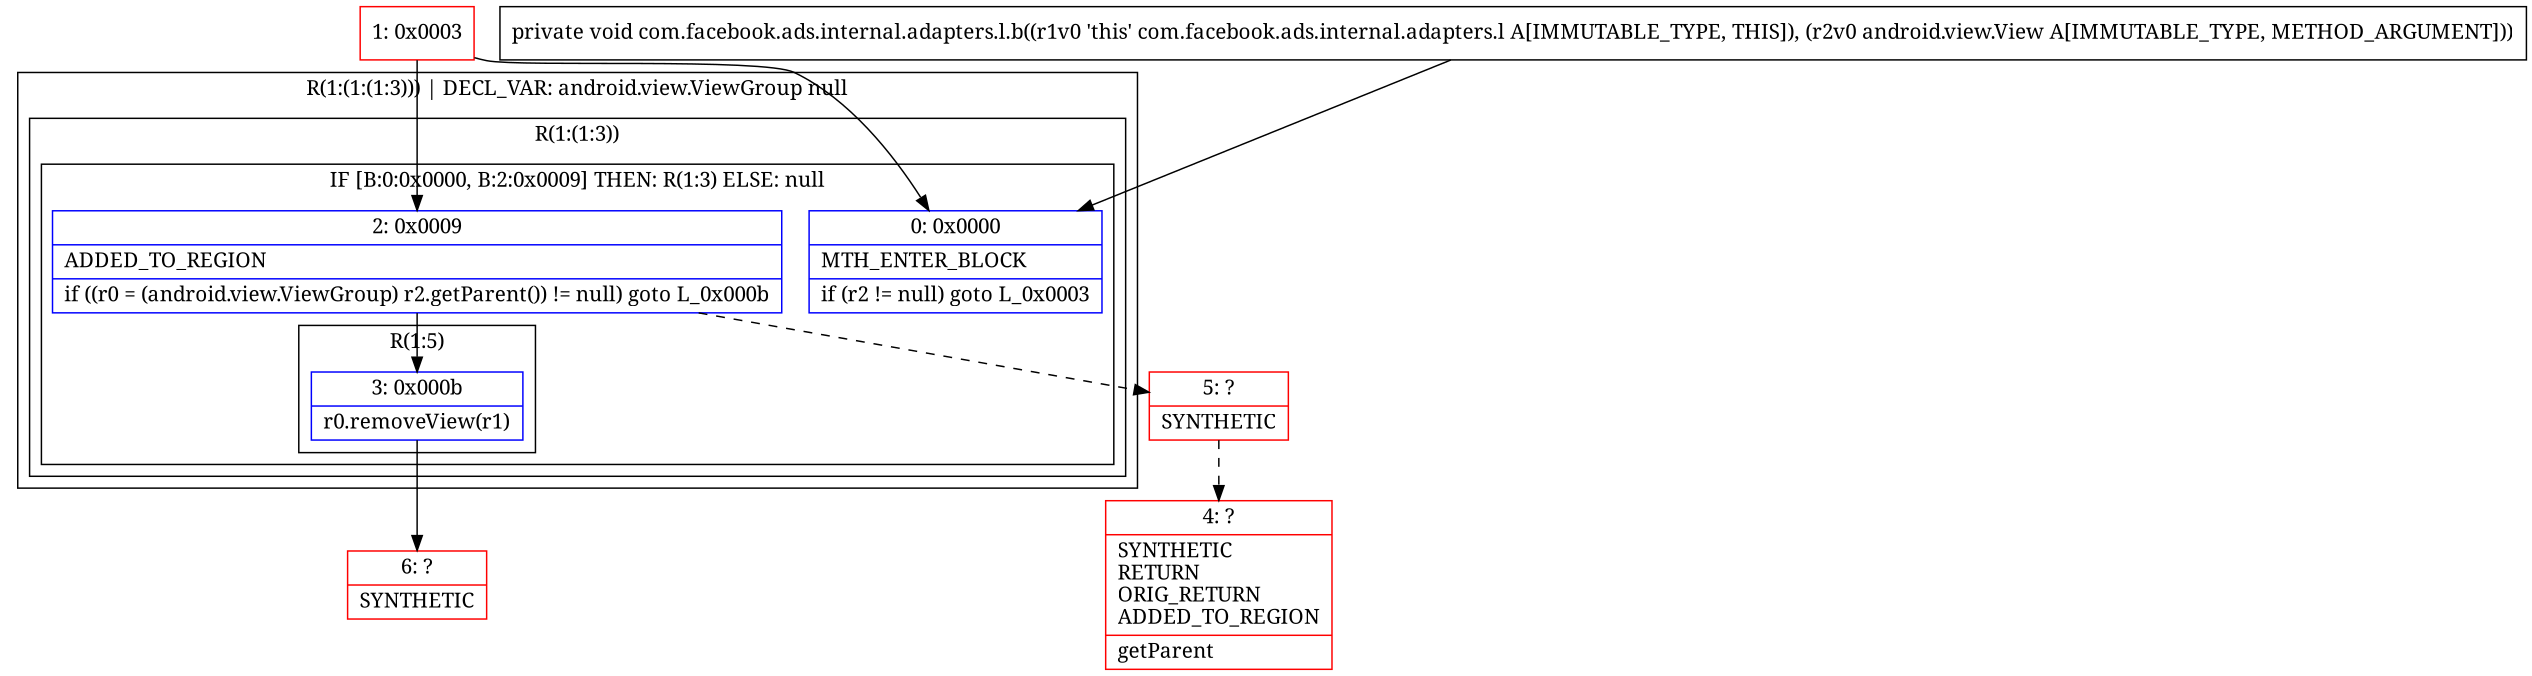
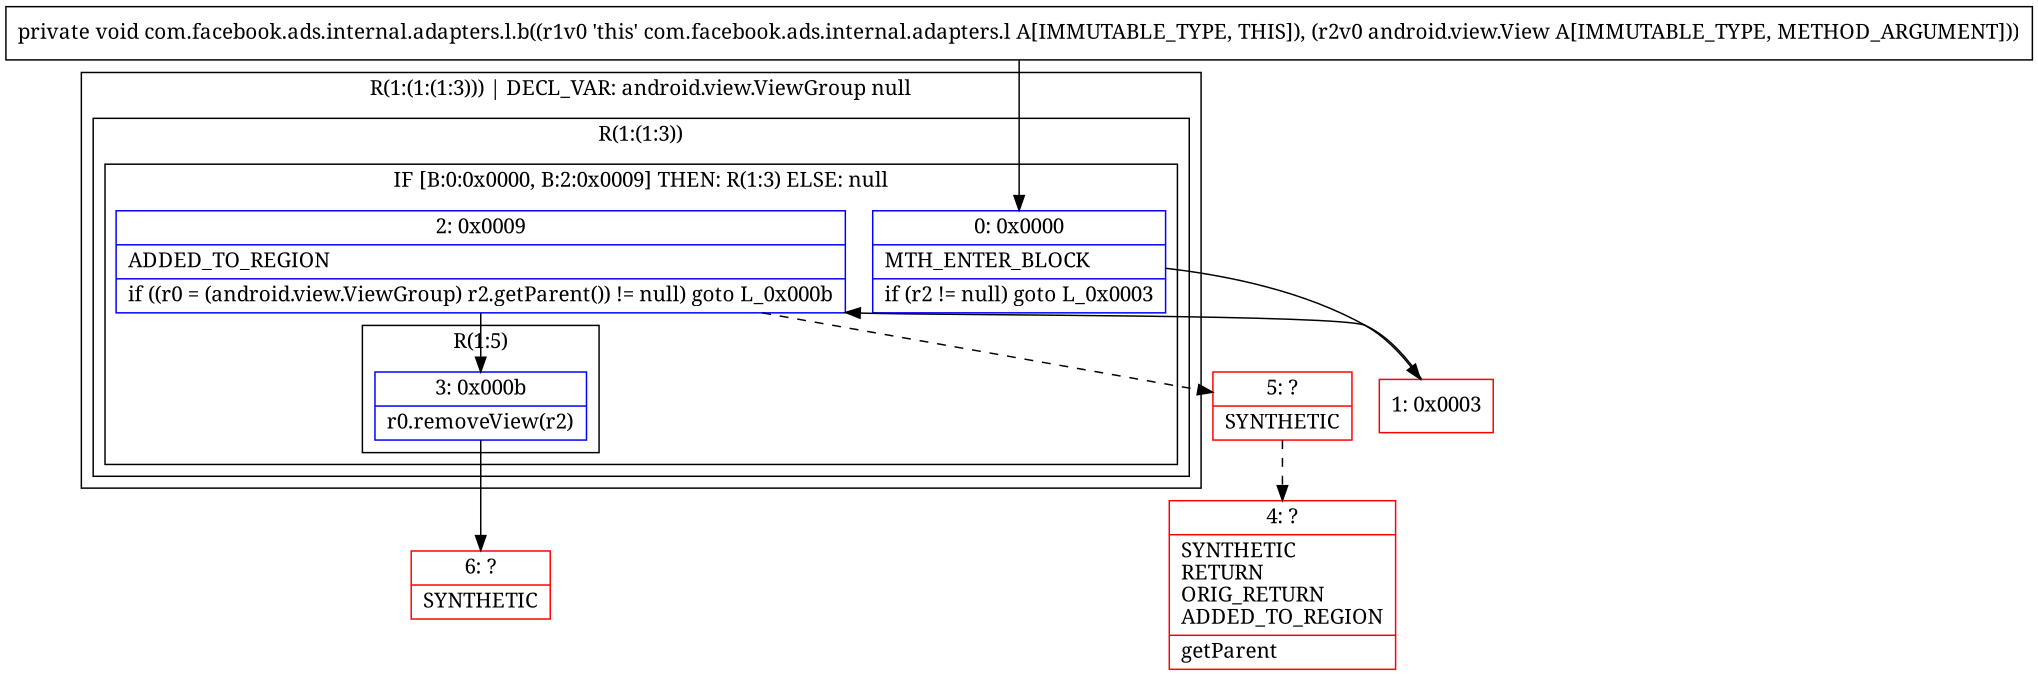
edge "1: 0x0003" -> "0: 0x0000": reversed
node "3: 0x000b": text "r0.removeView(r1)" -> "r0.removeView(r2)"
